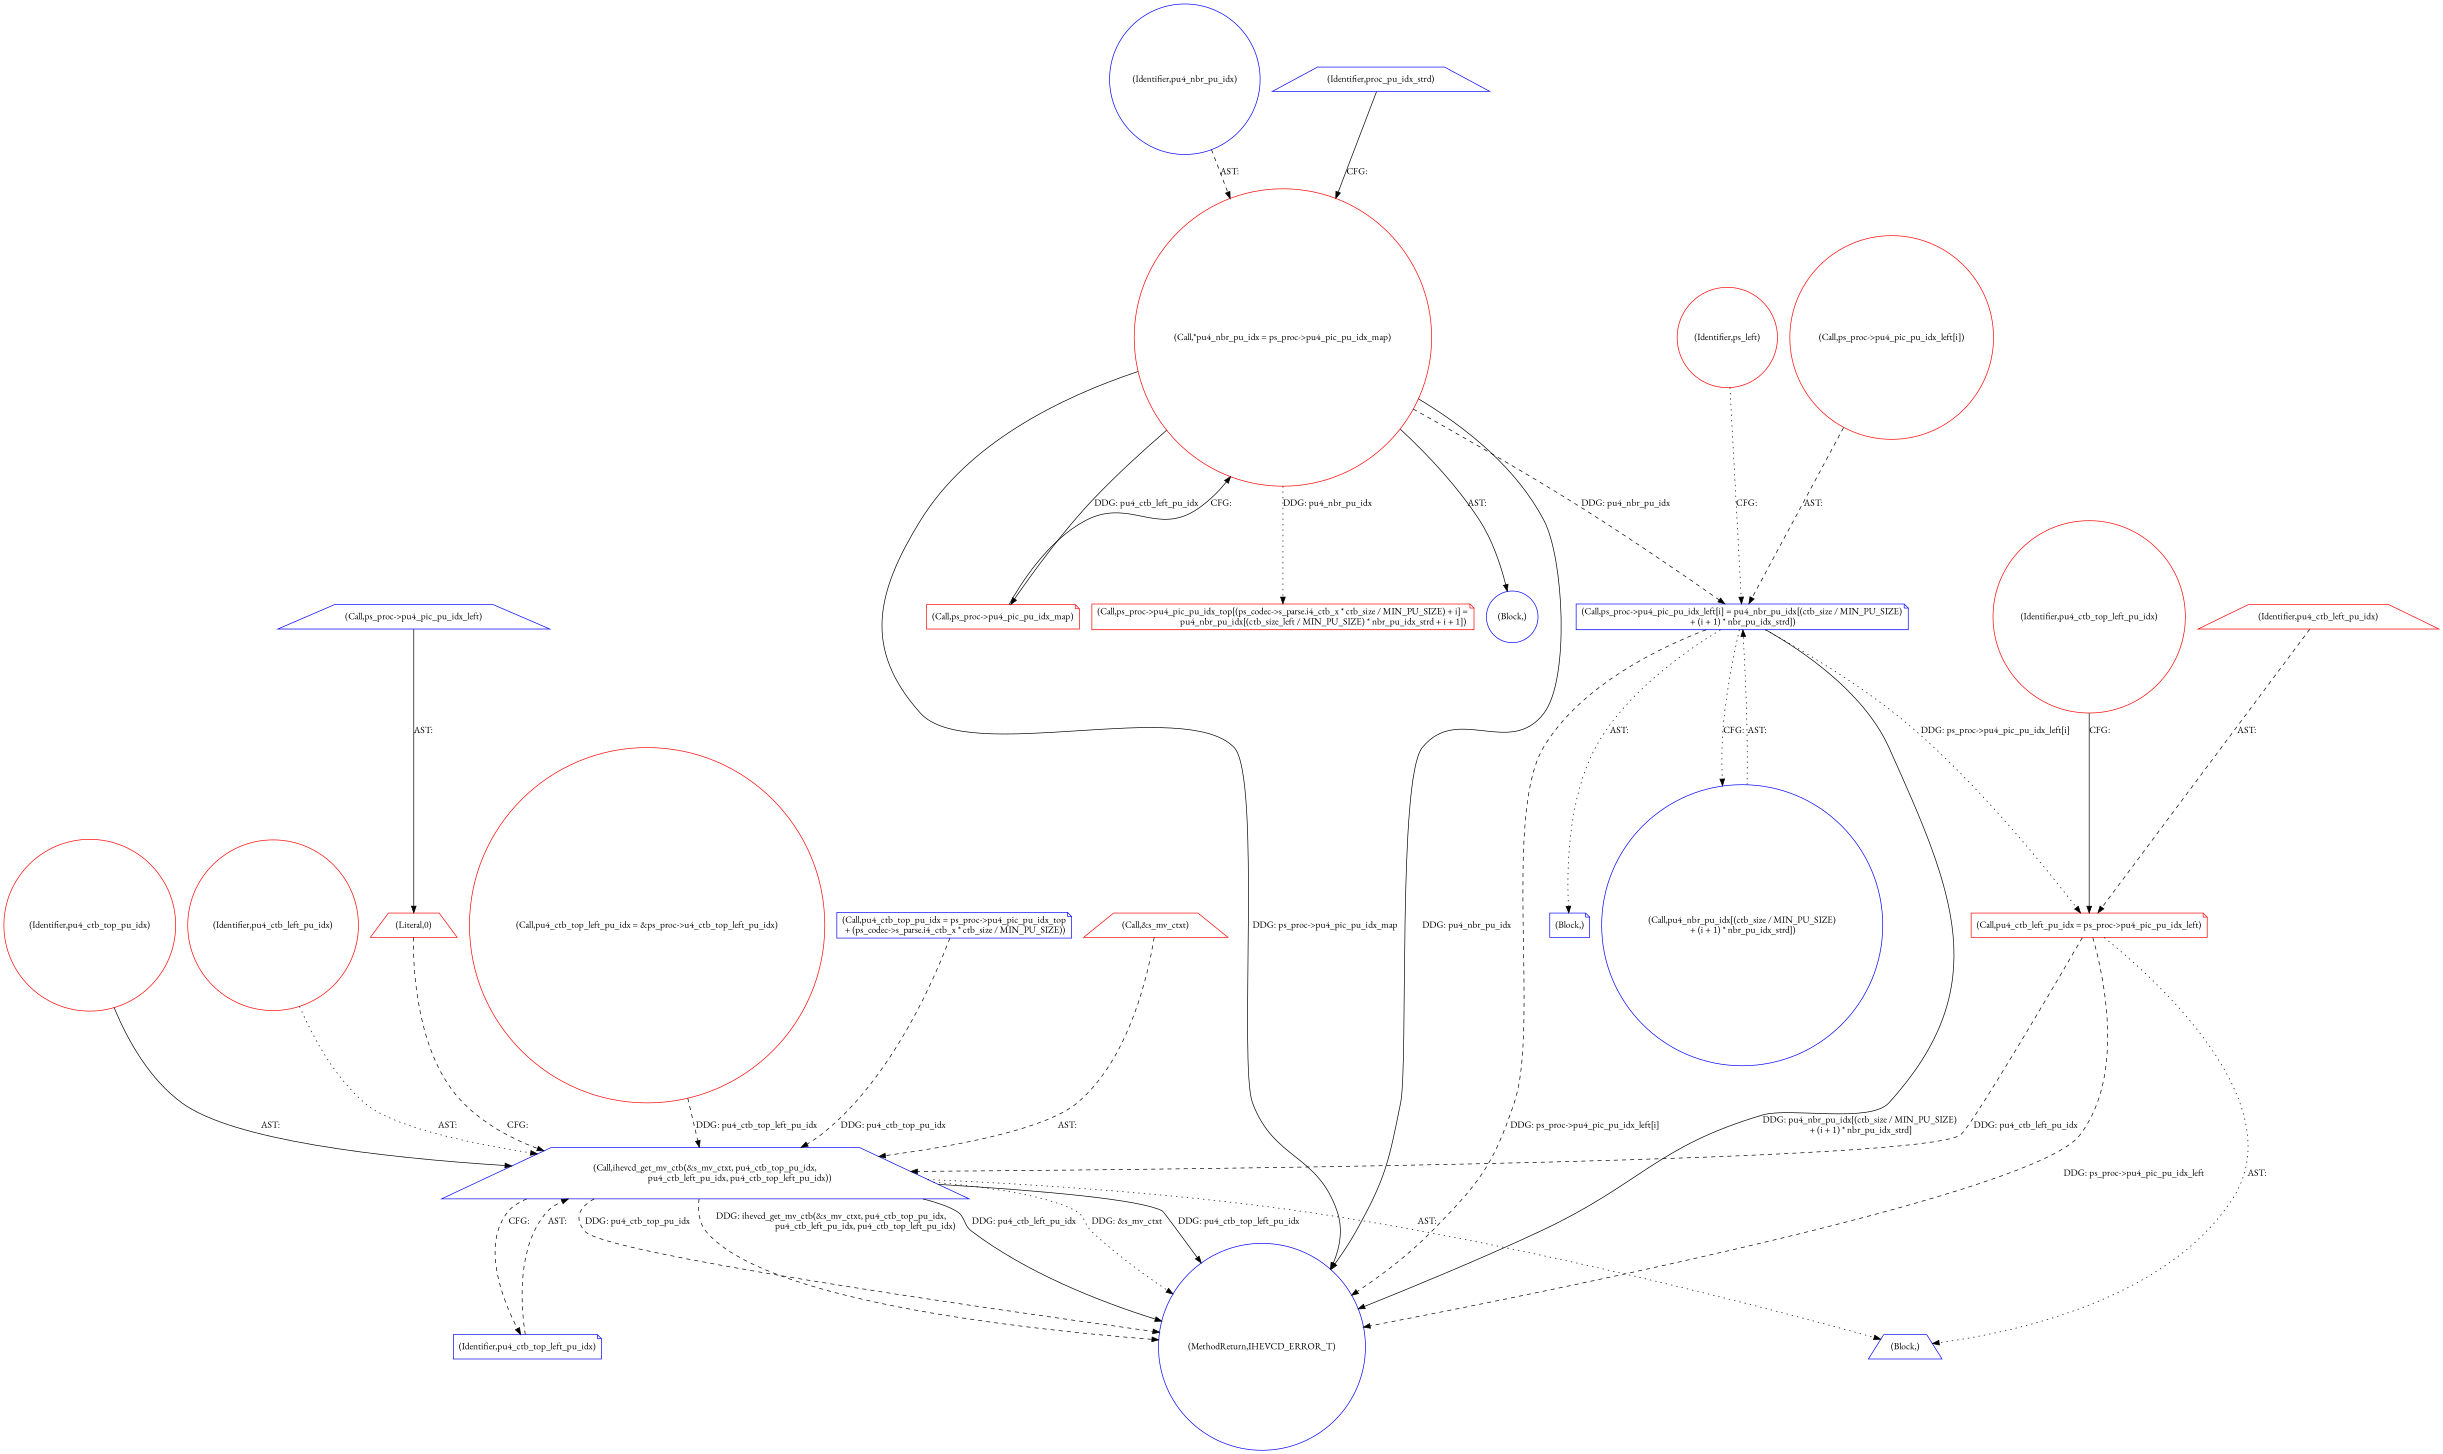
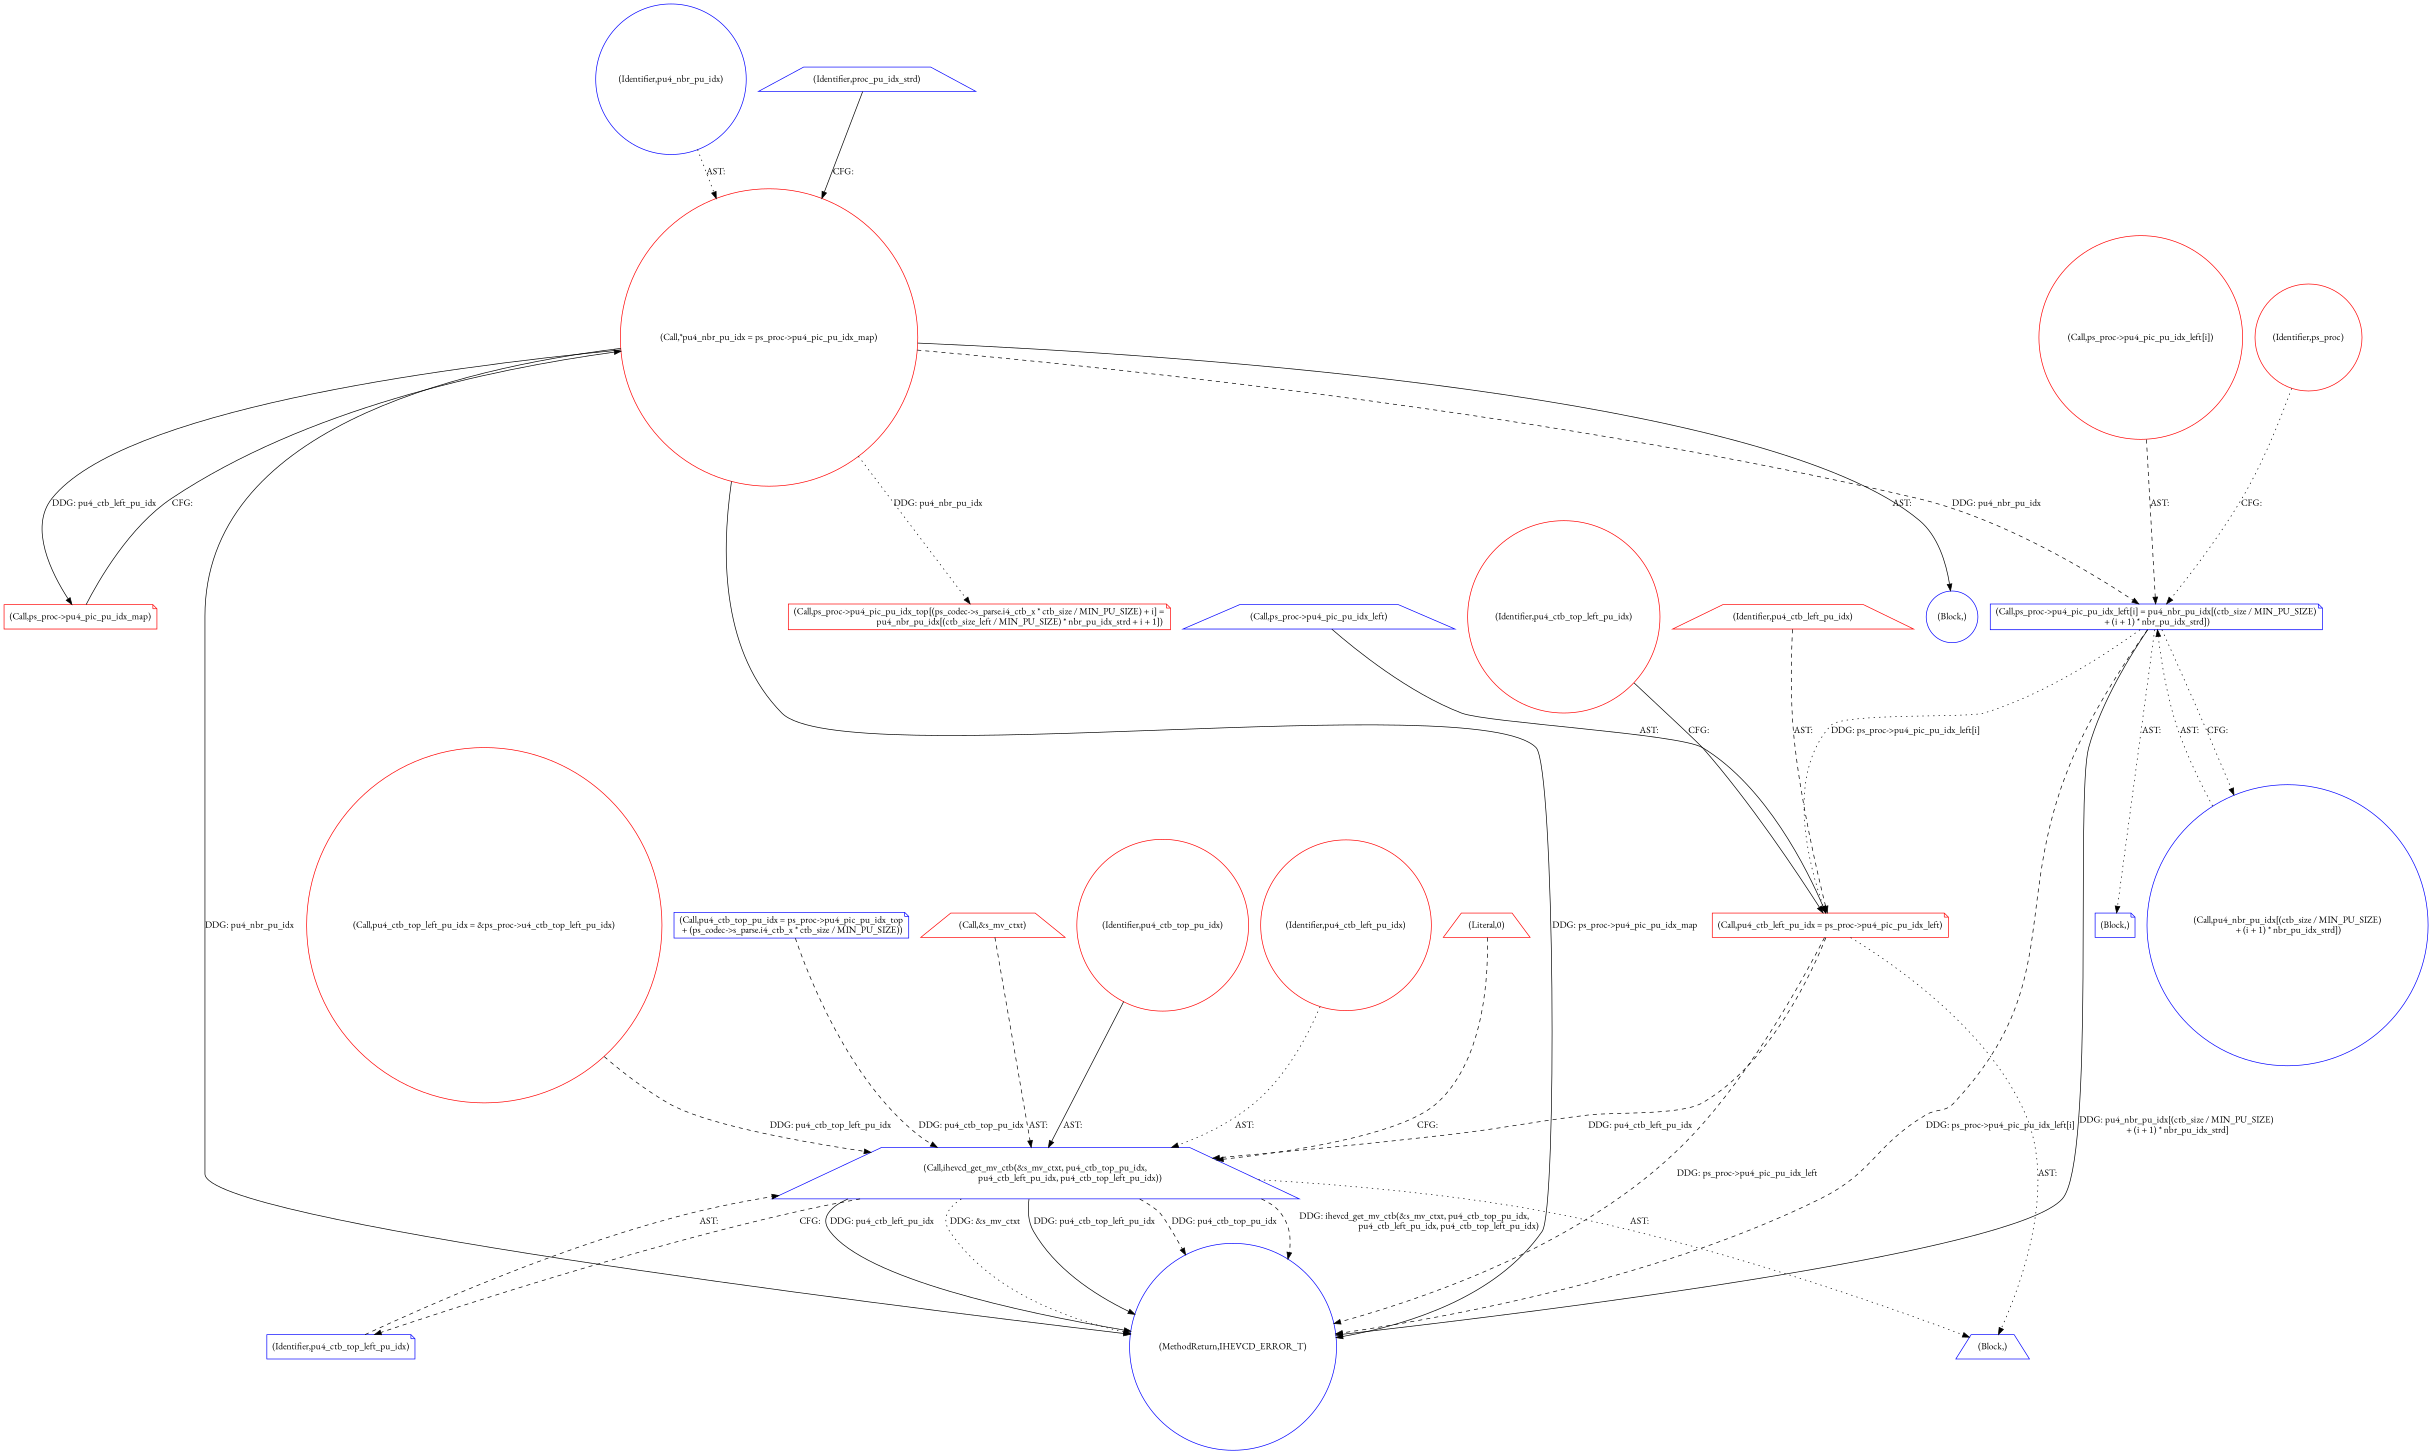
edge "(Identifier,pu4_nbr_pu_idx)" -> "(Call,*pu4_nbr_pu_idx = ps_proc->pu4_pic_pu_idx_map)": style dashed -> dotted
node "(Identifier,ps_left)": label "(Identifier,ps_left)" -> "(Identifier,ps_proc)"
edge "(Call,ps_proc->pu4_pic_pu_idx_left)" -> "(Literal,0)": now "(Call,ps_proc->pu4_pic_pu_idx_left)" -> "(Call,pu4_ctb_left_pu_idx = ps_proc->pu4_pic_pu_idx_left)"
